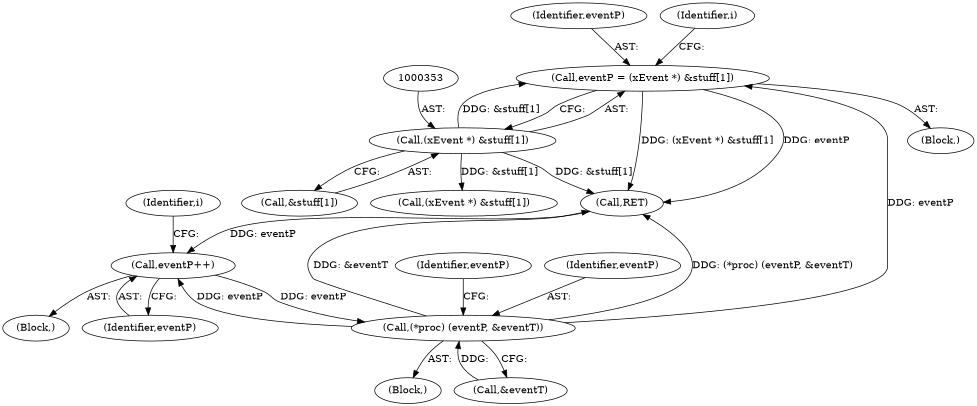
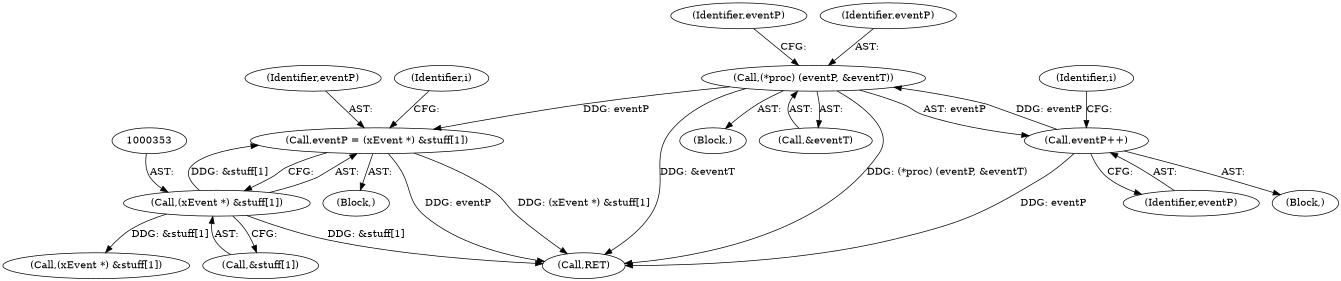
edge "(Call,RET)" -> "(Call,eventP++)": reversed
edge "(Call,(*proc) (eventP, &eventT))" -> "(Call,eventP++)": label "DDG: eventP" -> "AST: eventP"
edge "(Call,&eventT)" -> "(Call,(*proc) (eventP, &eventT))": label "DDG: " -> "AST: "
edge "(Call,(*proc) (eventP, &eventT))" -> "(Call,&eventT)": label "CFG: " -> "AST: "
